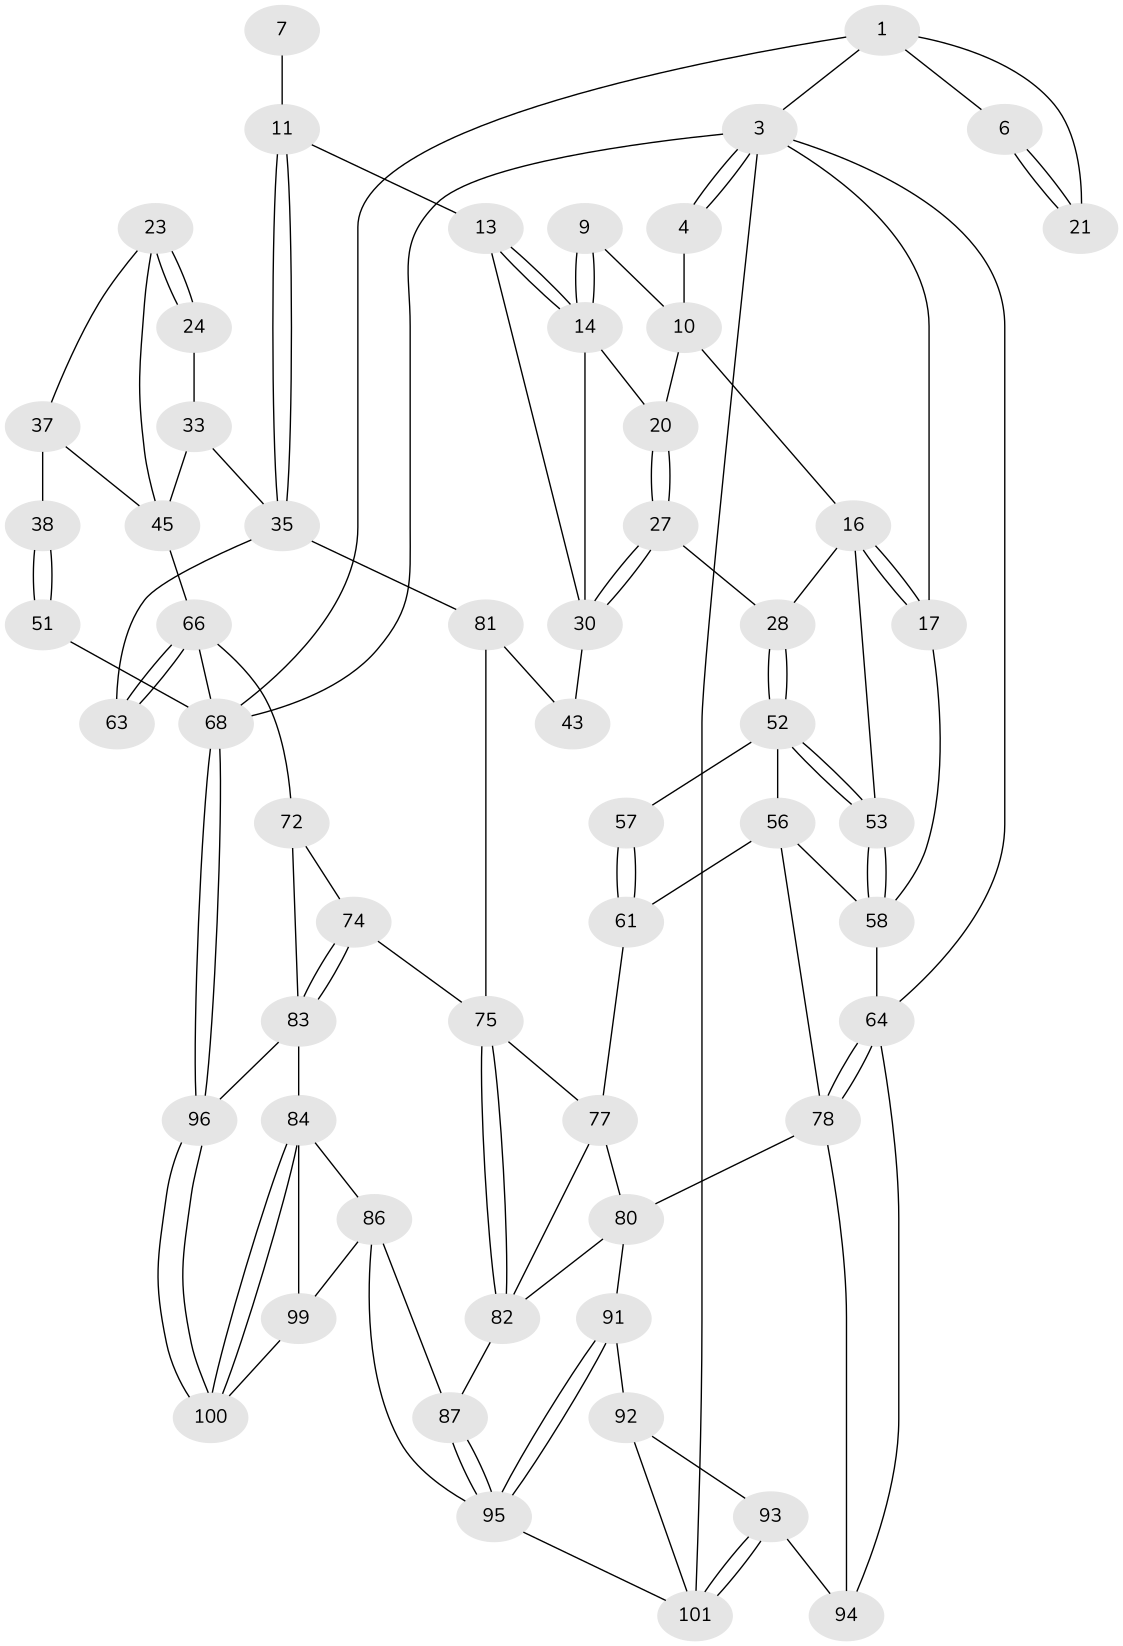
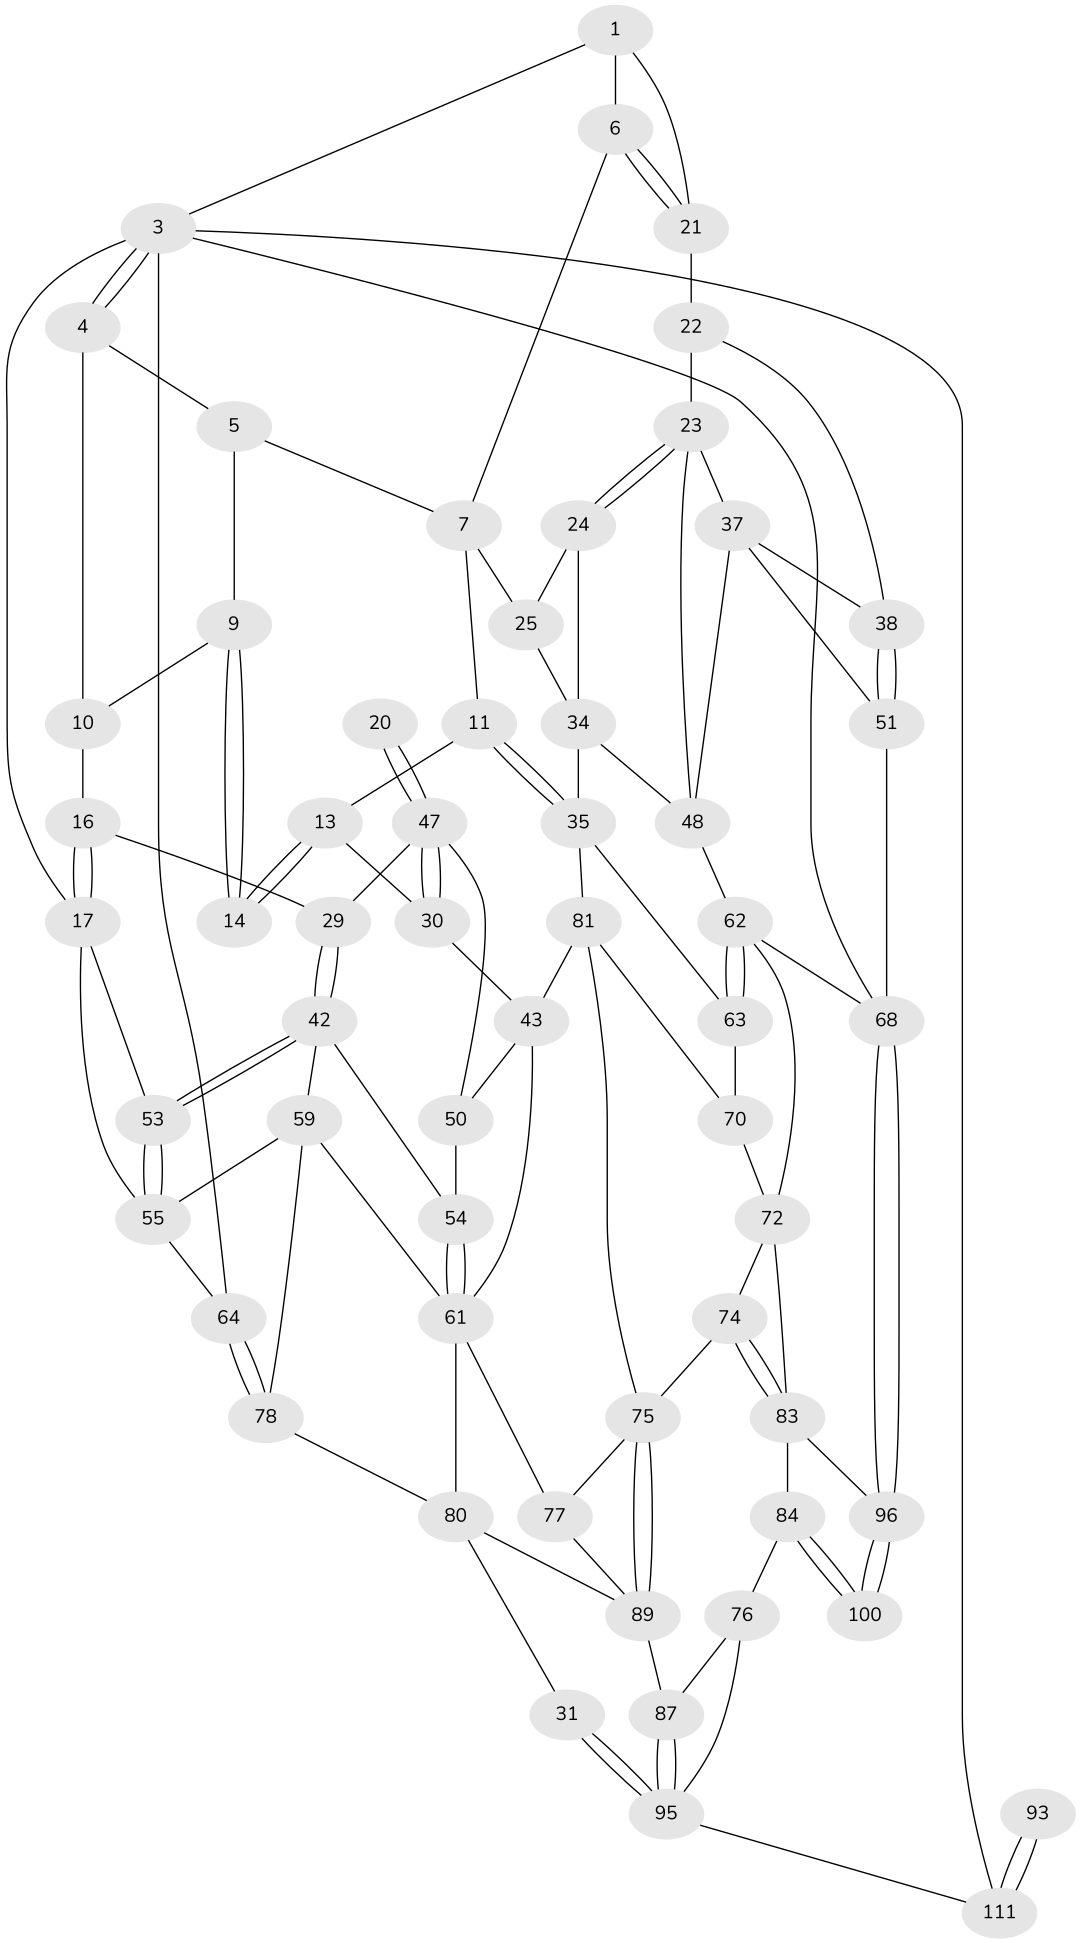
edge "1" -- "68": removed
edge "6" -- "7": added
node "22": added
edge "14" -- "20": removed
edge "10" -- "20": removed
node "33": label "33" -> "34"
node "5": added
edge "14" -- "30": removed
node "45": label "45" -> "48"
node "27": label "27" -> "47"
edge "37" -- "51": added
node "66": label "66" -> "62"
node "25": added
node "28": label "28" -> "29"
edge "16" -- "53": now "17" -- "53"
node "52": label "52" -> "42"
node "57": label "57" -> "54"
node "56": label "56" -> "59"
node "58": label "58" -> "55"
node "50": added
node "70": added
edge "77" -- "80": now "61" -- "80"
edge "43" -- "61": added
node "86": label "86" -> "76"
node "99": removed
node "82": label "82" -> "89"
node "91": label "91" -> "31"
node "92": removed
node "101": label "101" -> "111"
node "94": removed
